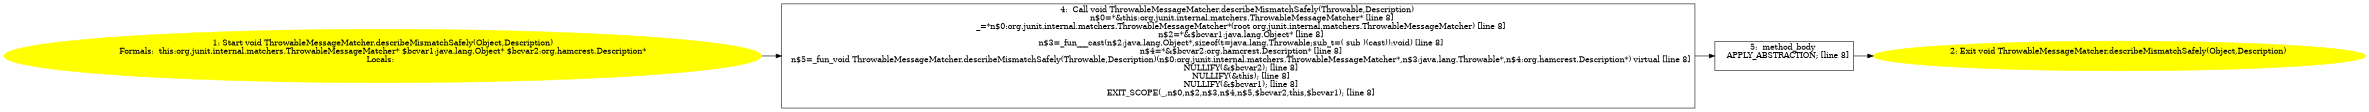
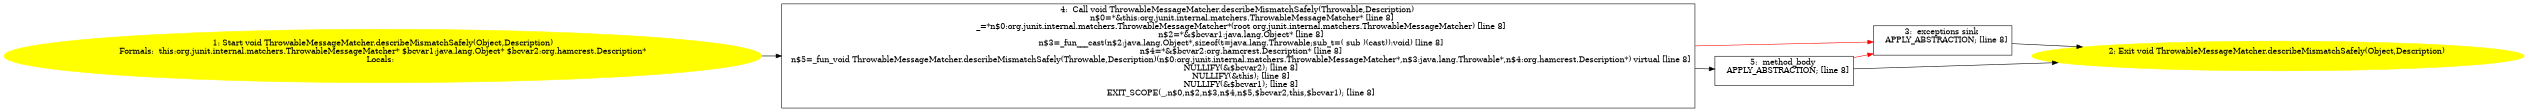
node "3:  exceptions sink APPLY_ABSTRACTION; [line 8]": added
